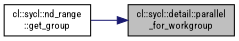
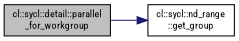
edge "cl::sycl::nd_range ::get_group" -> "cl::sycl::detail::parallel _for_workgroup": reversed
